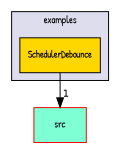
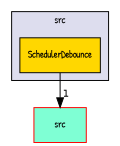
cluster "examples": label "examples" -> "src"
